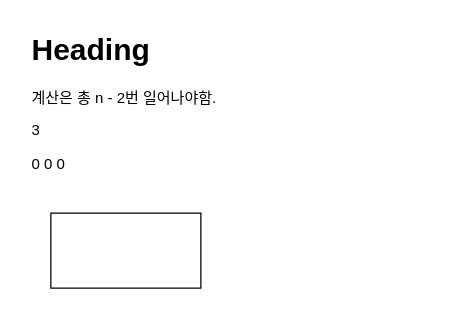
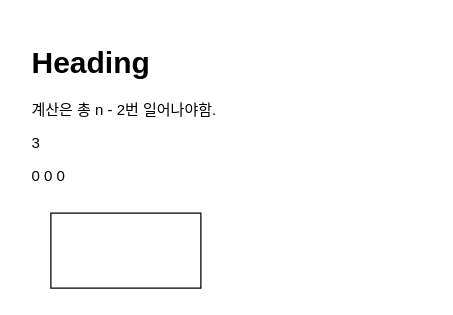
node "Heading계산은 총 n - 2번 일어나야함. 3 0 0 0": moved (226, 101) -> (226, 113)
